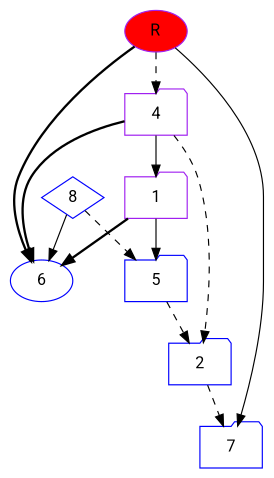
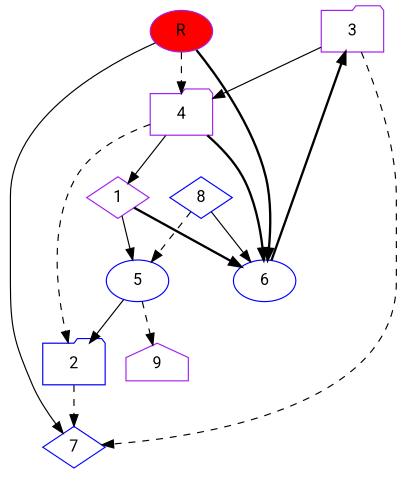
node "3": added
node "1": shape folder -> diamond
node "5": shape folder -> ellipse
edge "5" -> "2": style dashed -> solid
node "9": added
node "7": shape folder -> diamond
